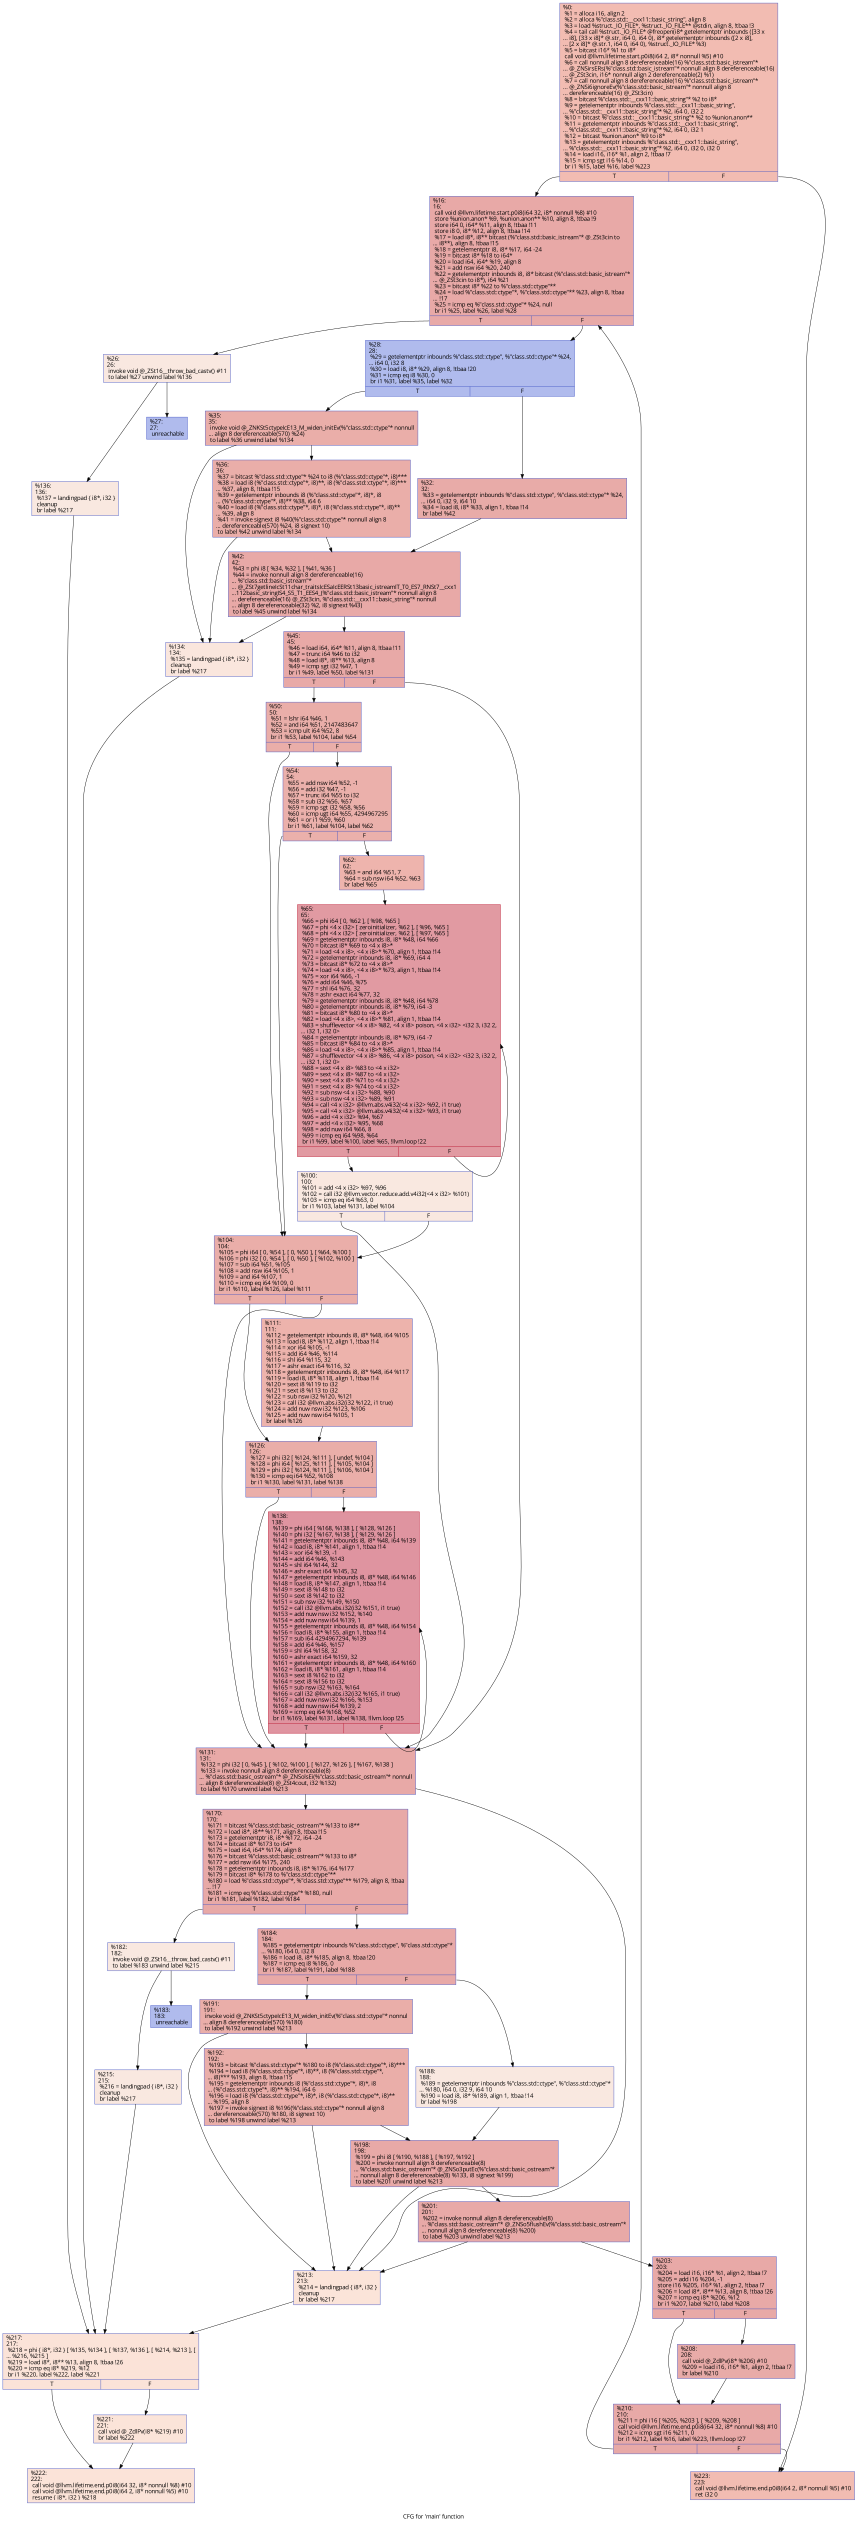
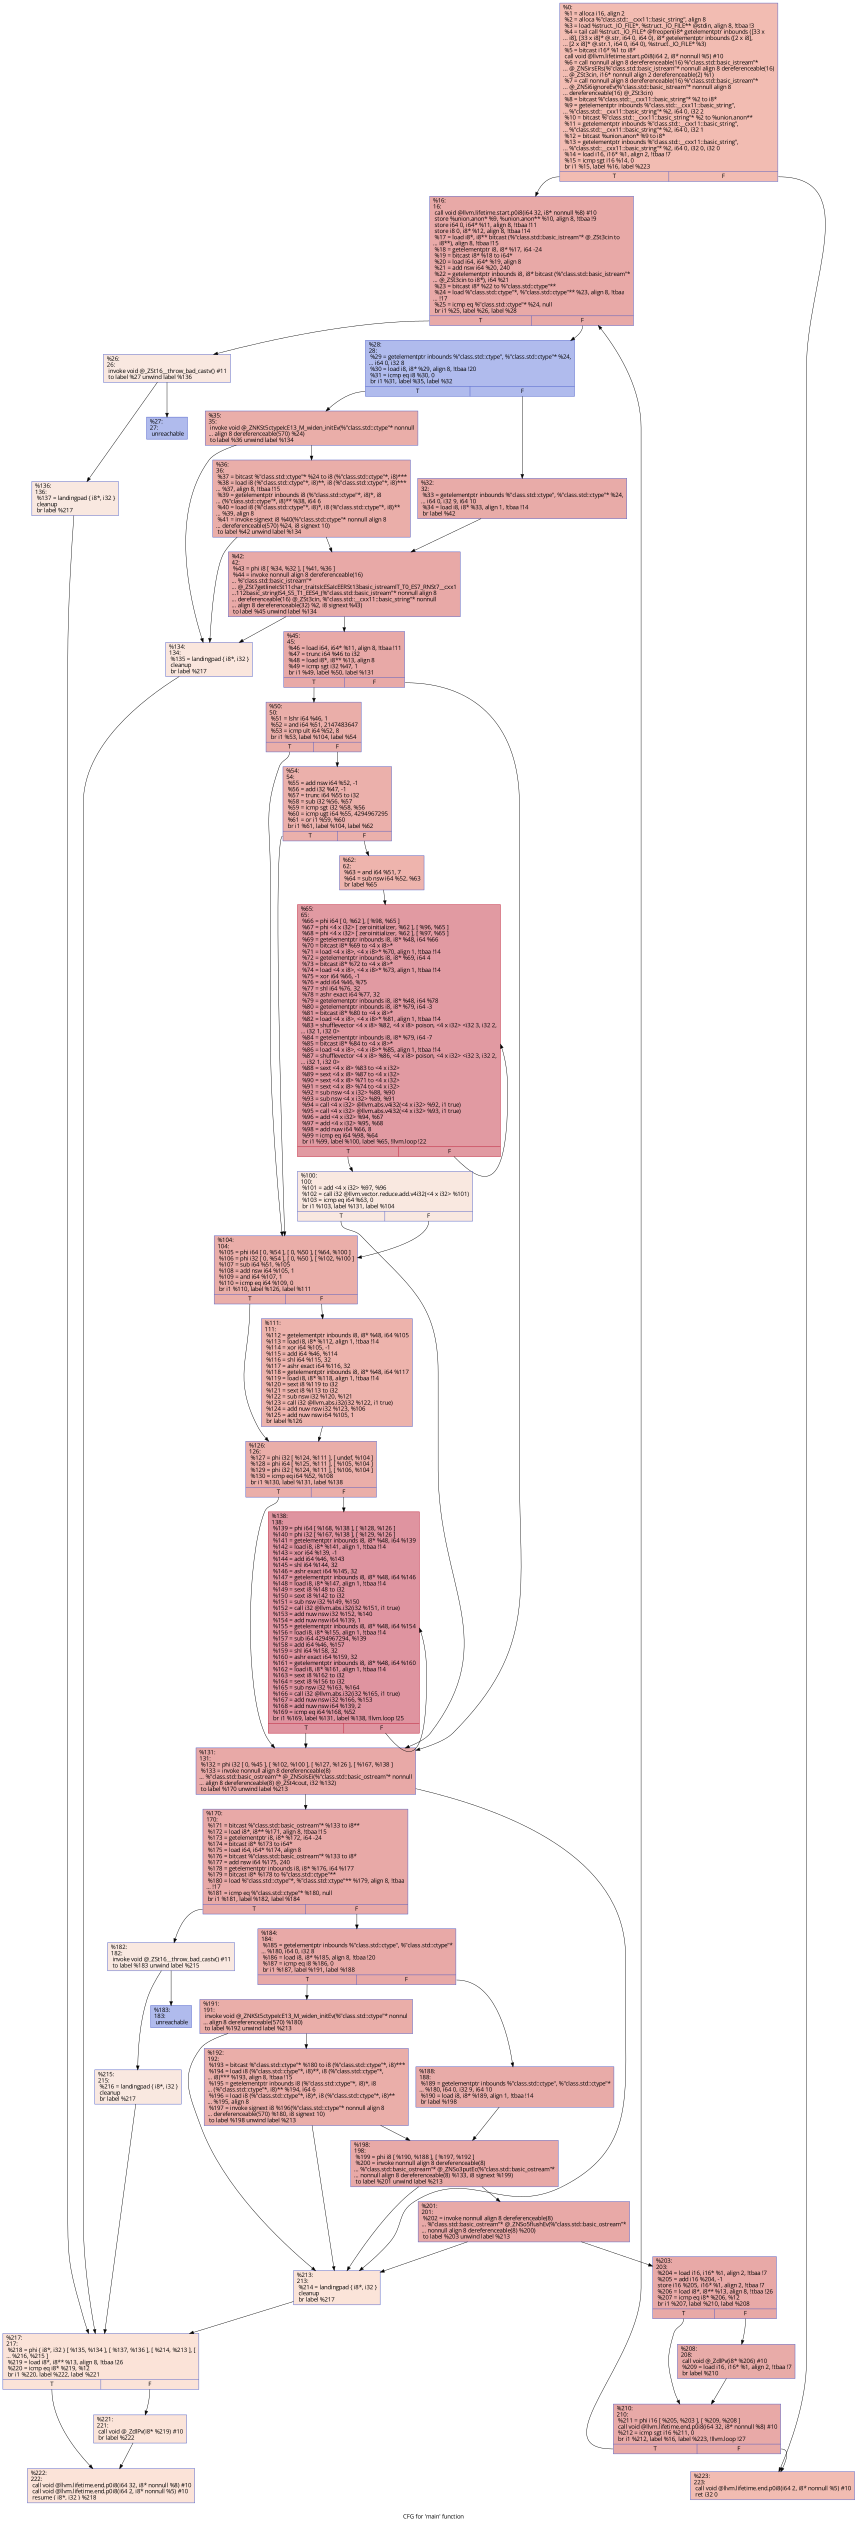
edge "%104:" -> "%131:": now "%104:" -> "%111:"
node "%188:": fillcolor #f1ccb870 -> #cc403a70
